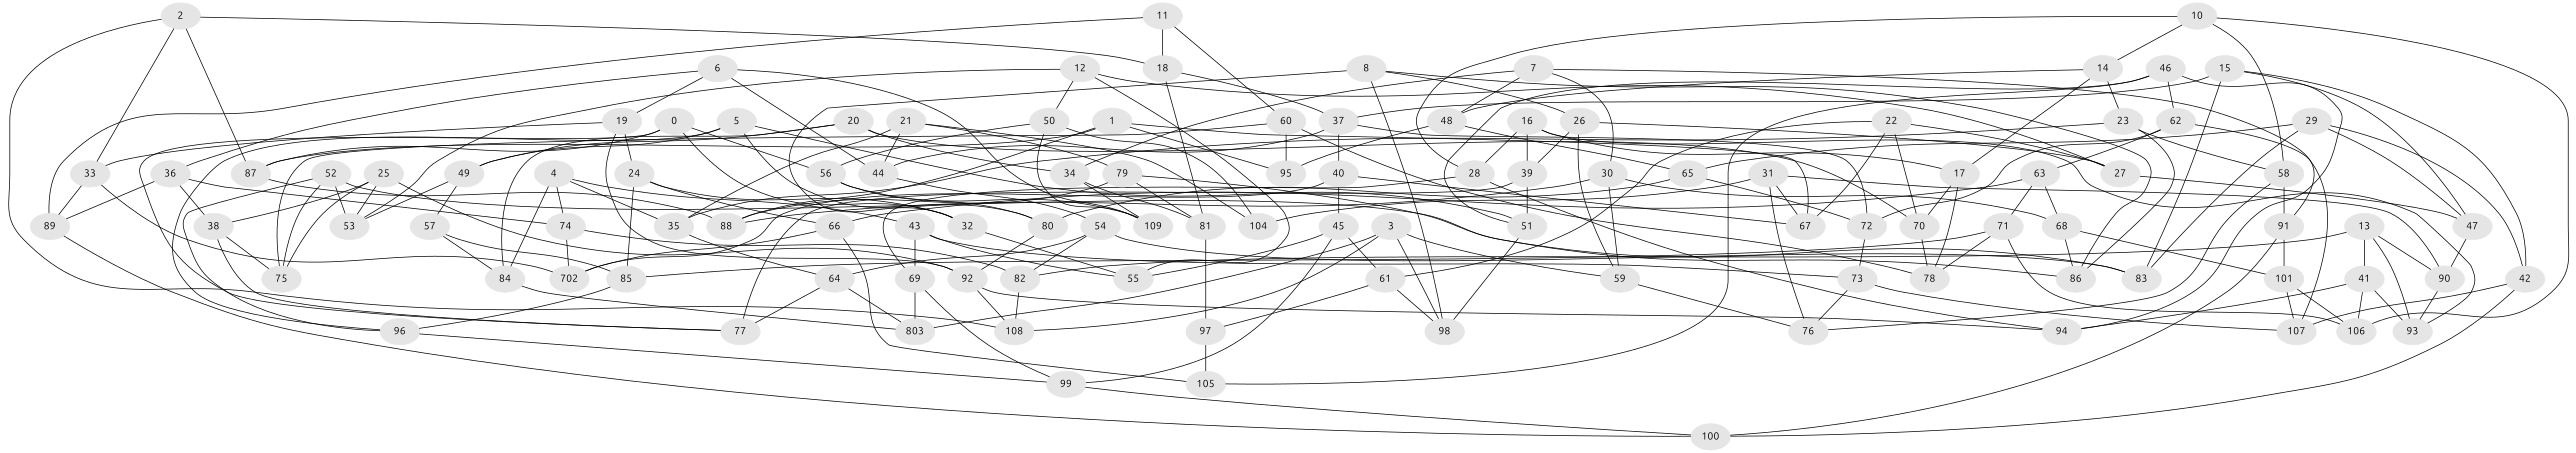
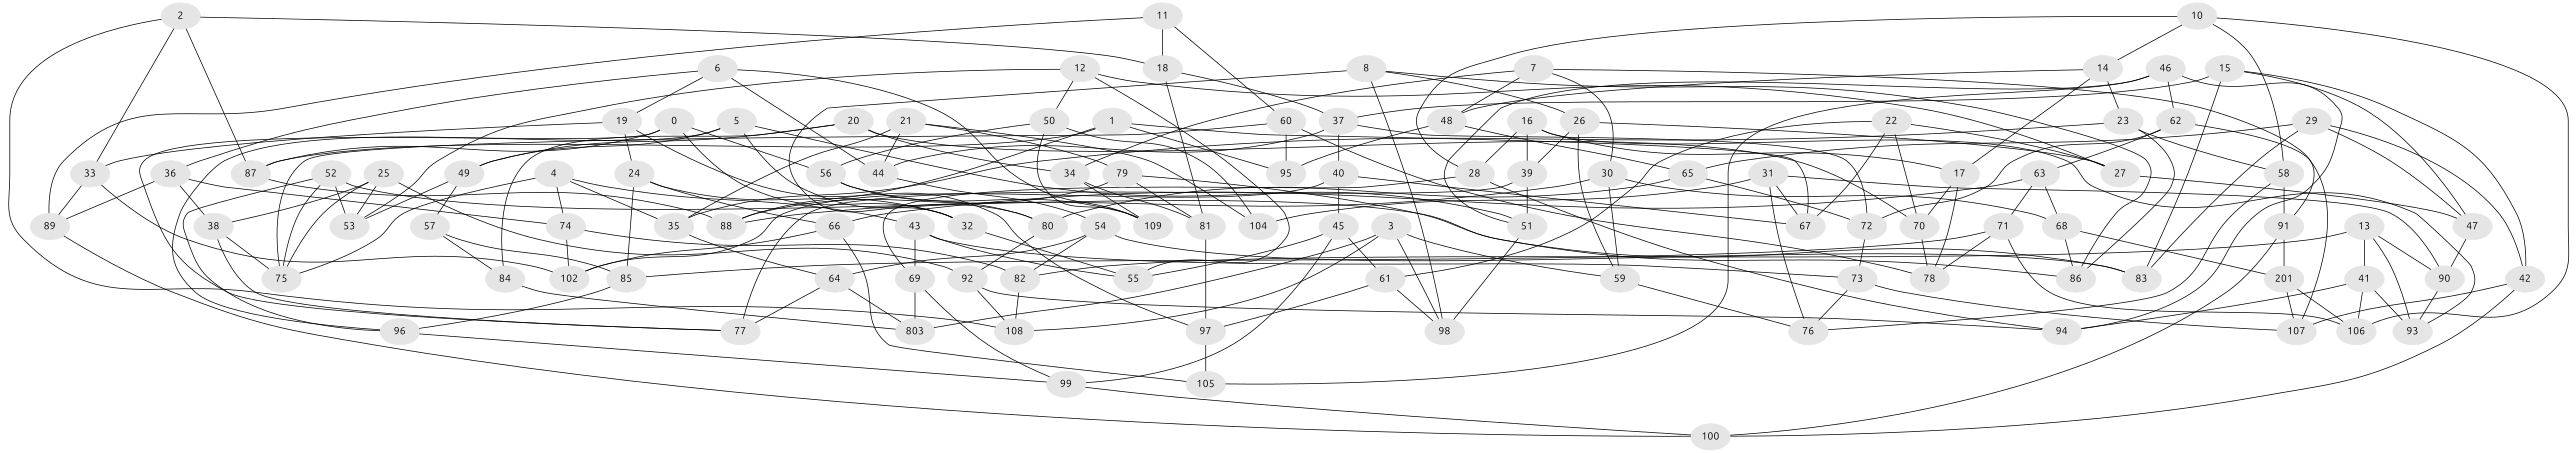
edge "4" -- "84": now "4" -- "75"
edge "19" -- "92": now "19" -- "97"
node "702": label "702" -> "102"
node "101": label "101" -> "201"
